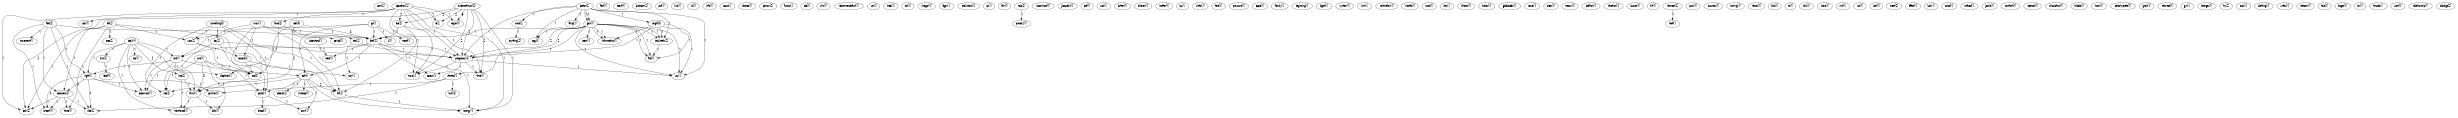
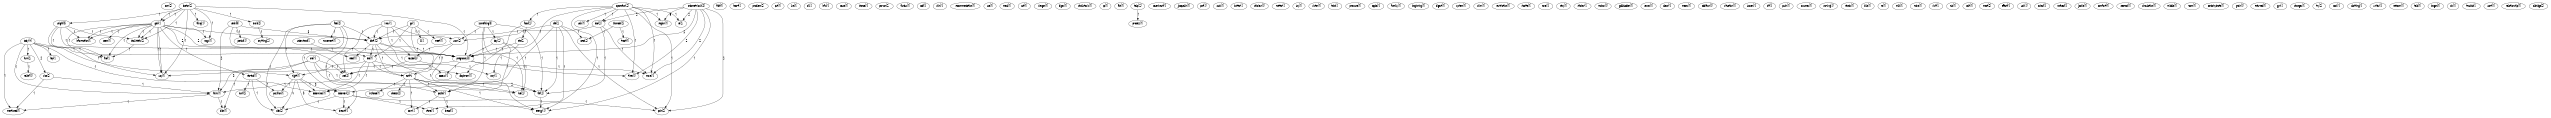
edge "stomach(2)" -> "area(2)": added, label "1"
